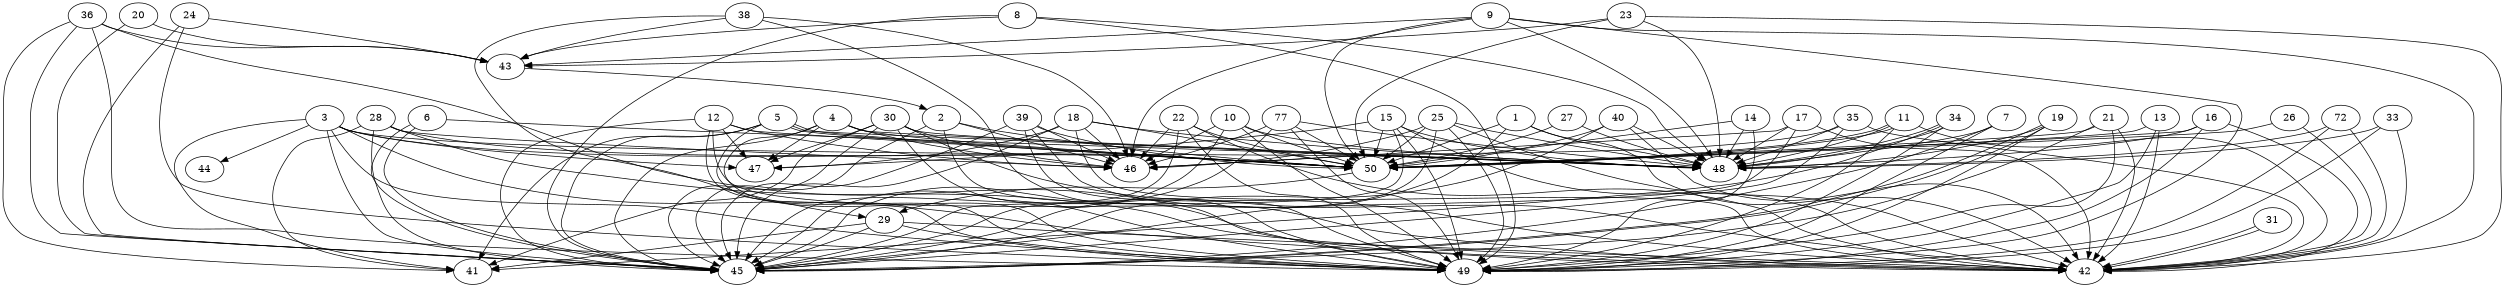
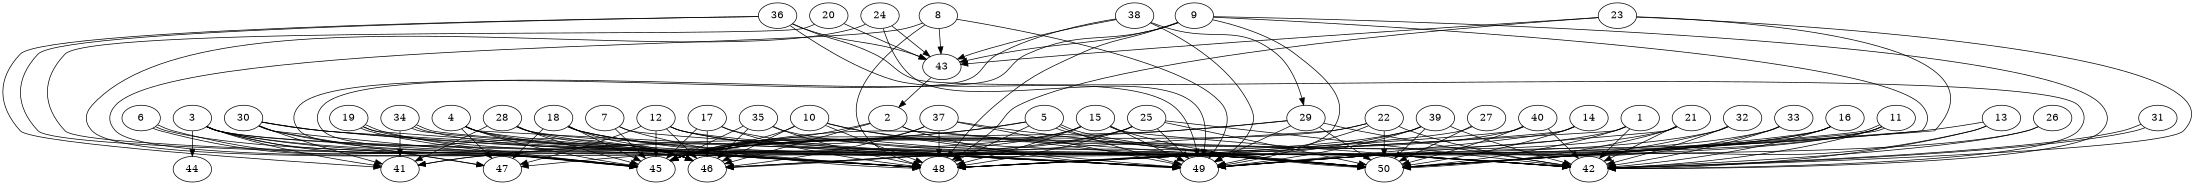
node "77": label "77" -> "37"
node "72": label "72" -> "32"
edge "50" -> "29": reversed
